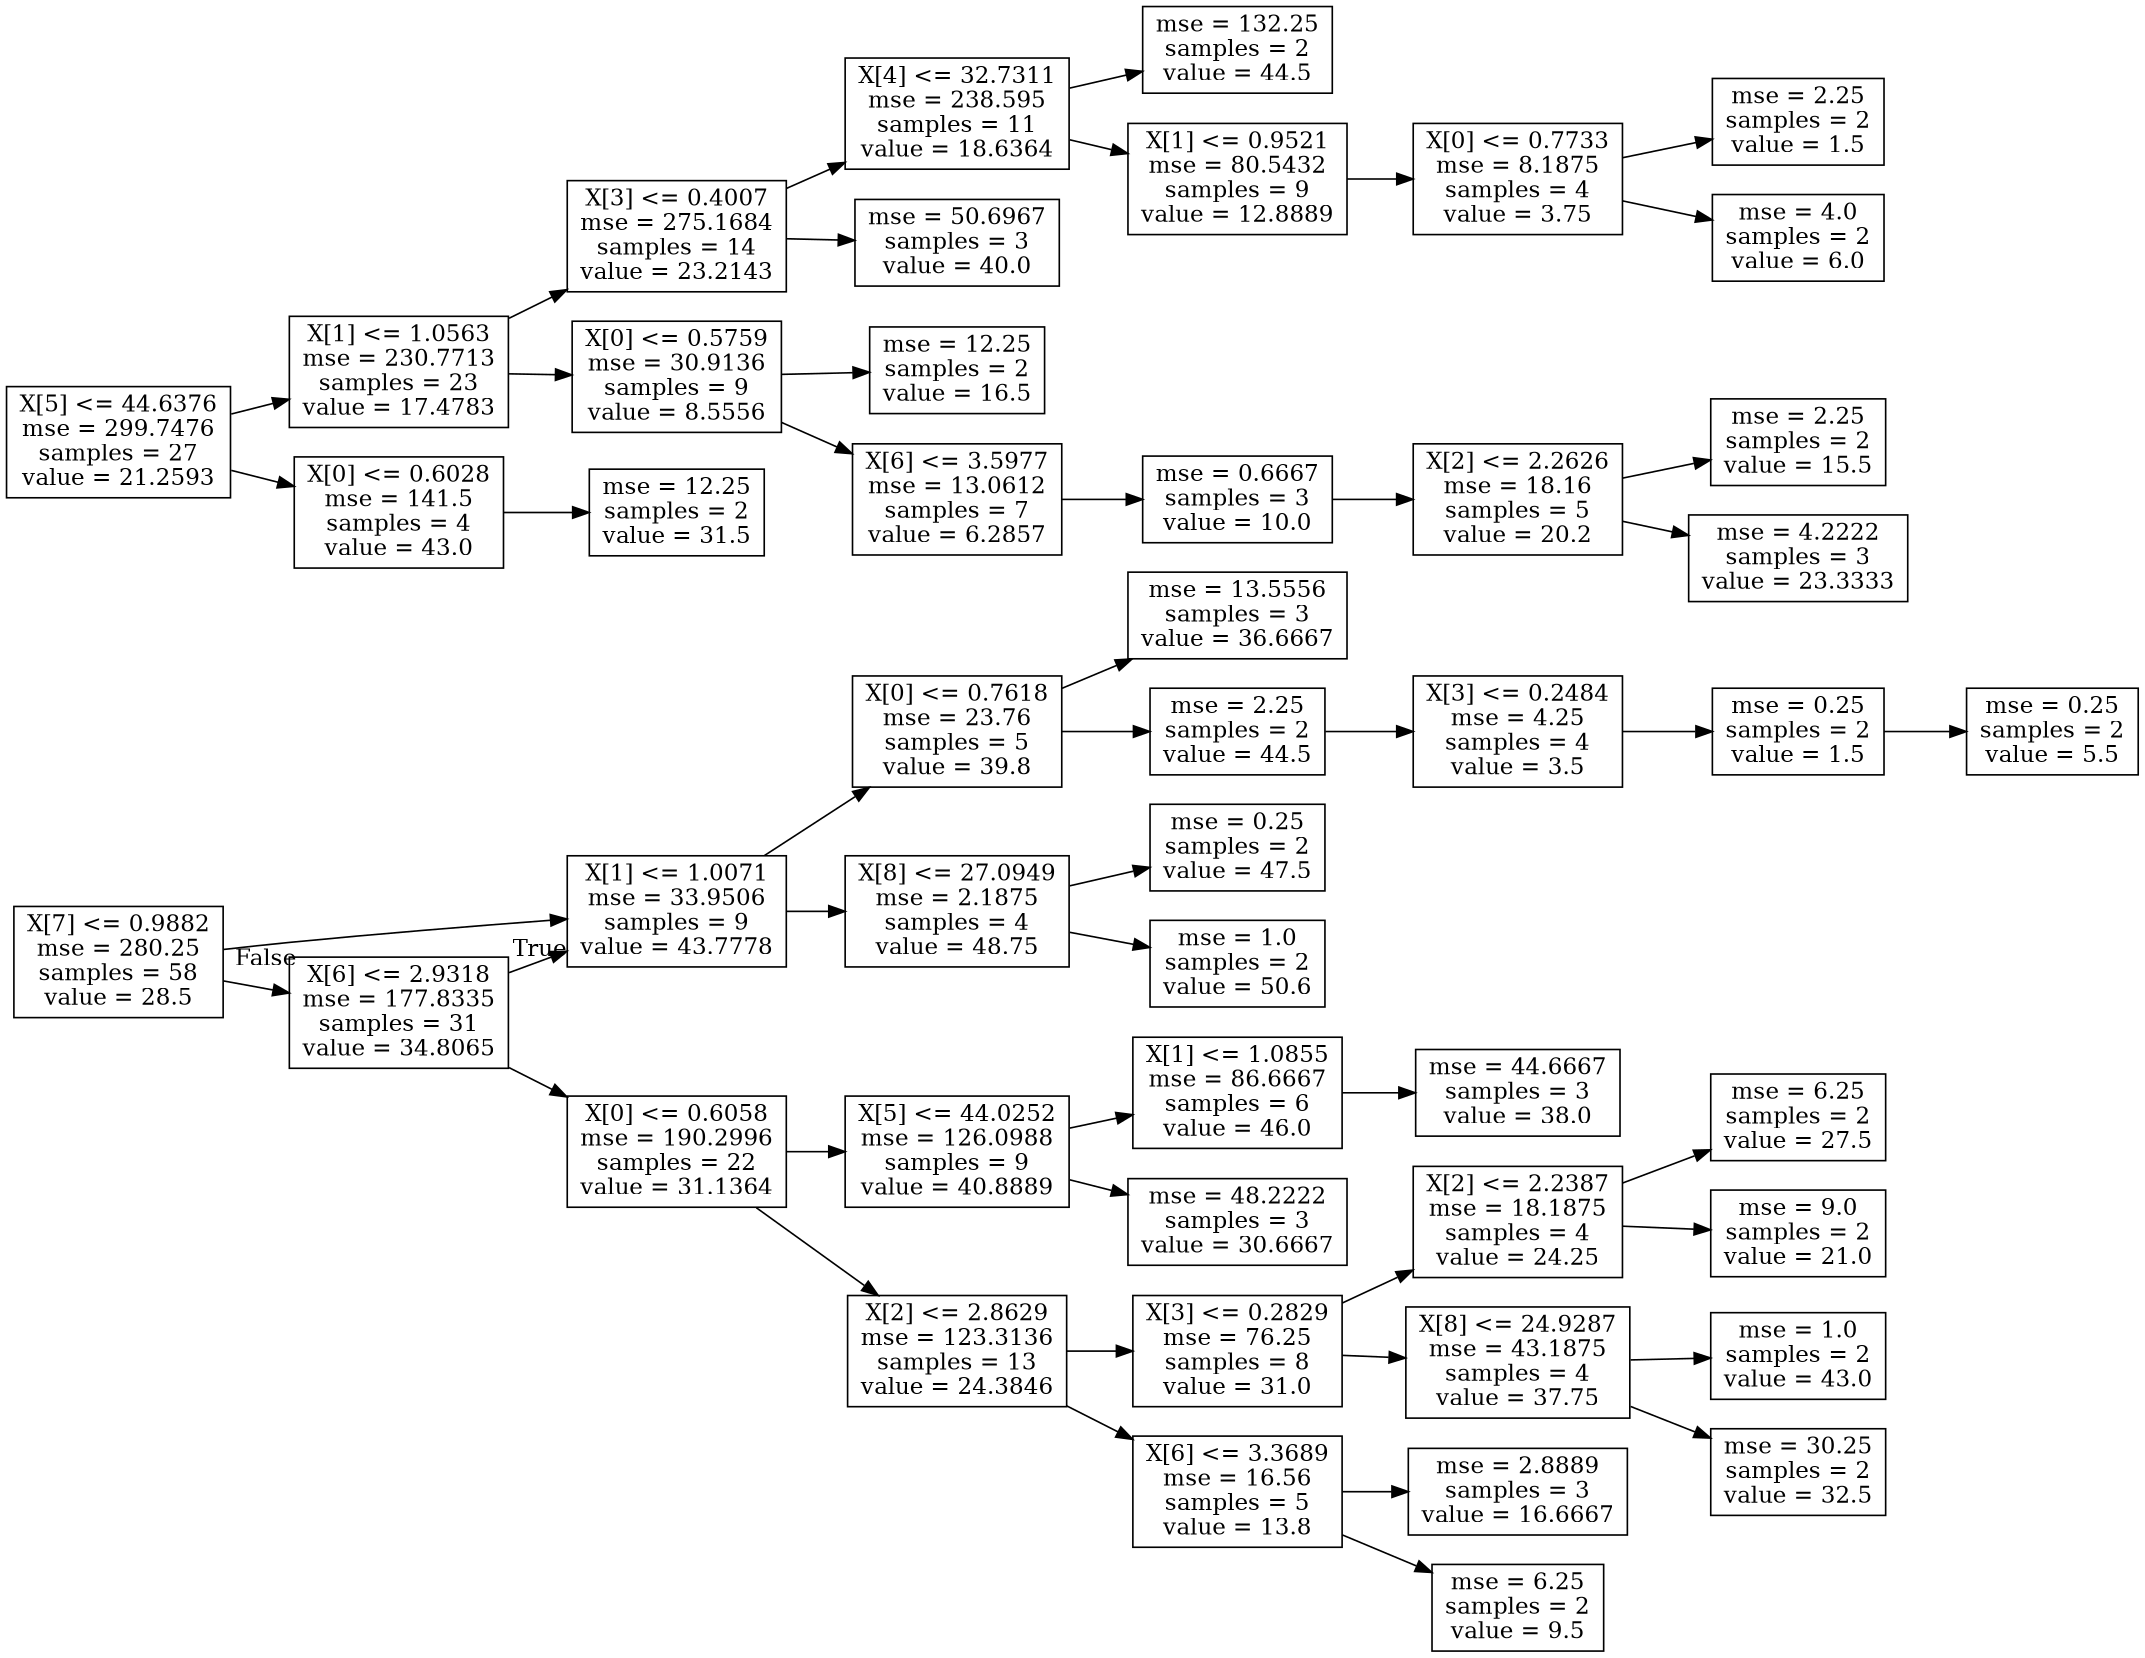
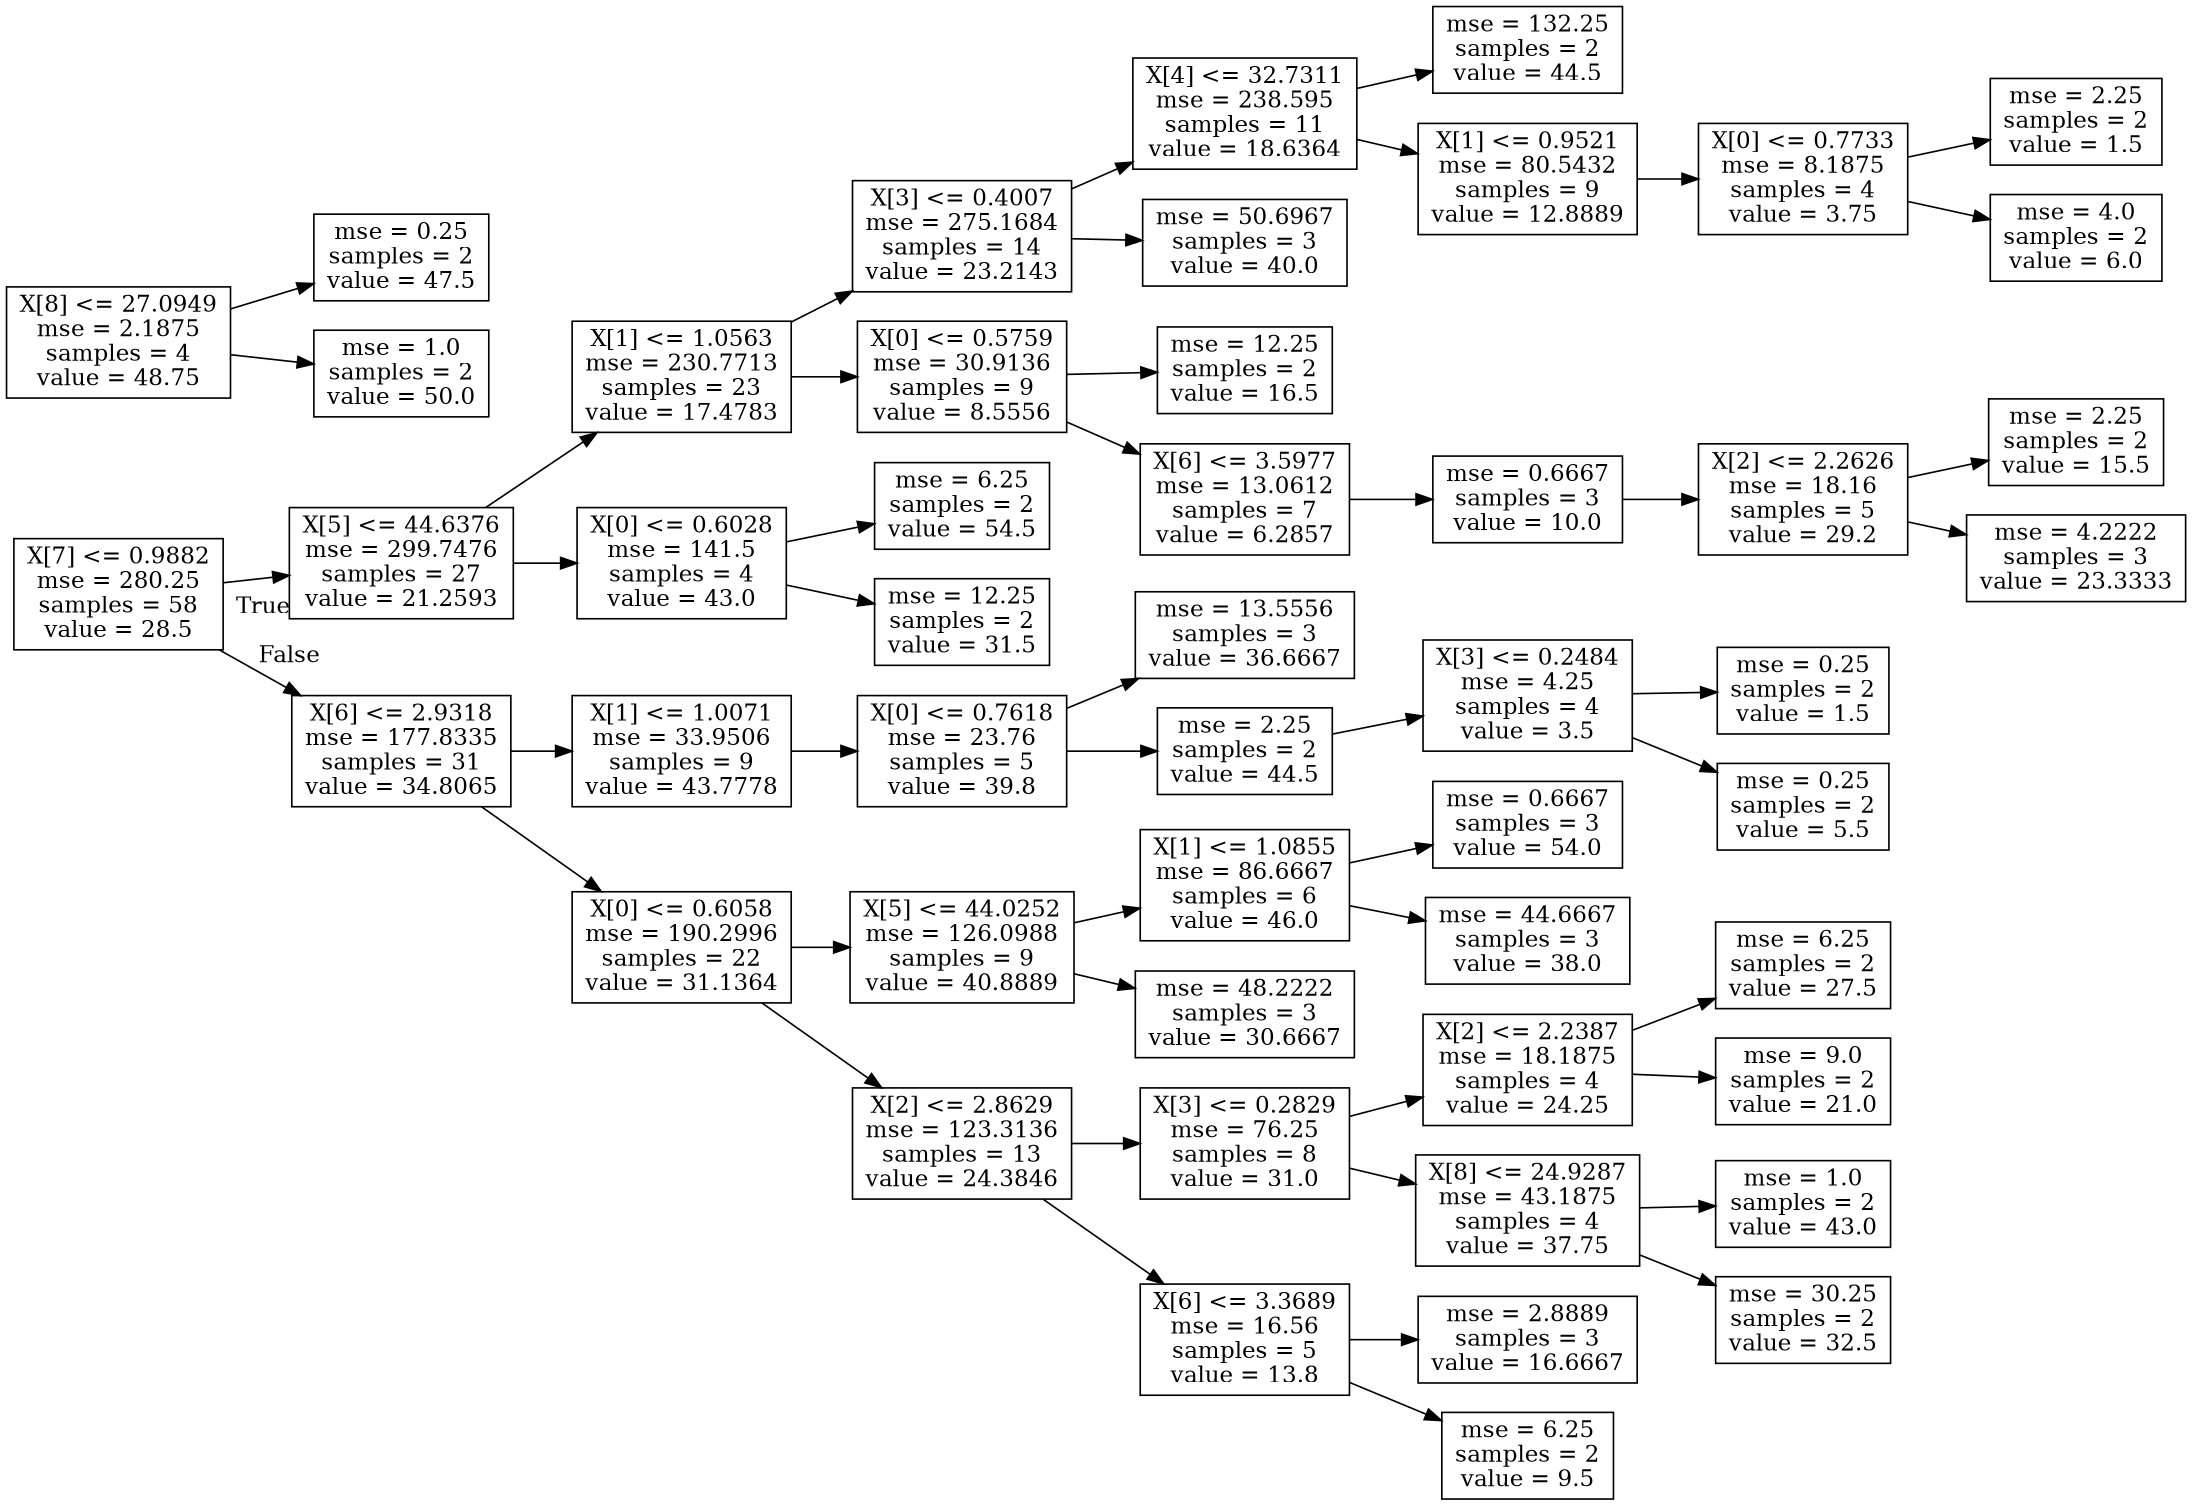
node "X[2] <= 2.2626 mse = 18.16 samples = 5 value = 20.2": label "X[2] <= 2.2626 mse = 18.16 samples = 5 value = 20.2" -> "X[2] <= 2.2626 mse = 18.16 samples = 5 value = 29.2"
node "mse = 6.25 samples = 2 value = 54.5": added
edge "mse = 0.25 samples = 2 value = 1.5" -> "mse = 0.25 samples = 2 value = 5.5": now "X[3] <= 0.2484 mse = 4.25 samples = 4 value = 3.5" -> "mse = 0.25 samples = 2 value = 5.5"
node "mse = 0.6667 samples = 3 value = 54.0": added
edge "X[1] <= 1.0071 mse = 33.9506 samples = 9 value = 43.7778" -> "X[8] <= 27.0949 mse = 2.1875 samples = 4 value = 48.75": removed
edge "X[7] <= 0.9882 mse = 280.25 samples = 58 value = 28.5" -> "X[1] <= 1.0071 mse = 33.9506 samples = 9 value = 43.7778": now "X[7] <= 0.9882 mse = 280.25 samples = 58 value = 28.5" -> "X[5] <= 44.6376 mse = 299.7476 samples = 27 value = 21.2593"
node "mse = 1.0 samples = 2 value = 50.6": label "mse = 1.0 samples = 2 value = 50.6" -> "mse = 1.0 samples = 2 value = 50.0"
